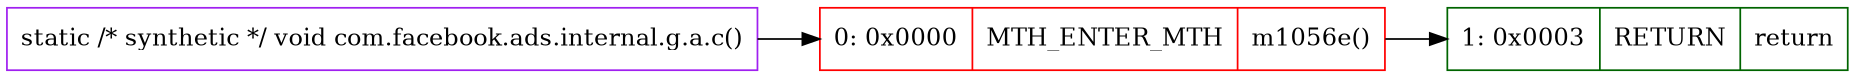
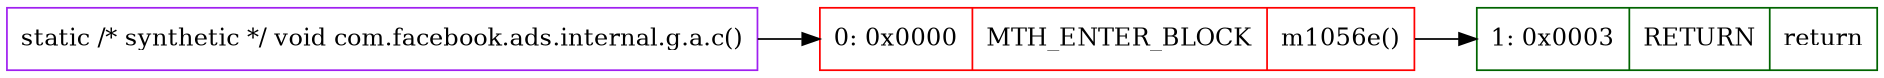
node "0: 0x0000": text "MTH_ENTER_MTH" -> "MTH_ENTER_BLOCK"
